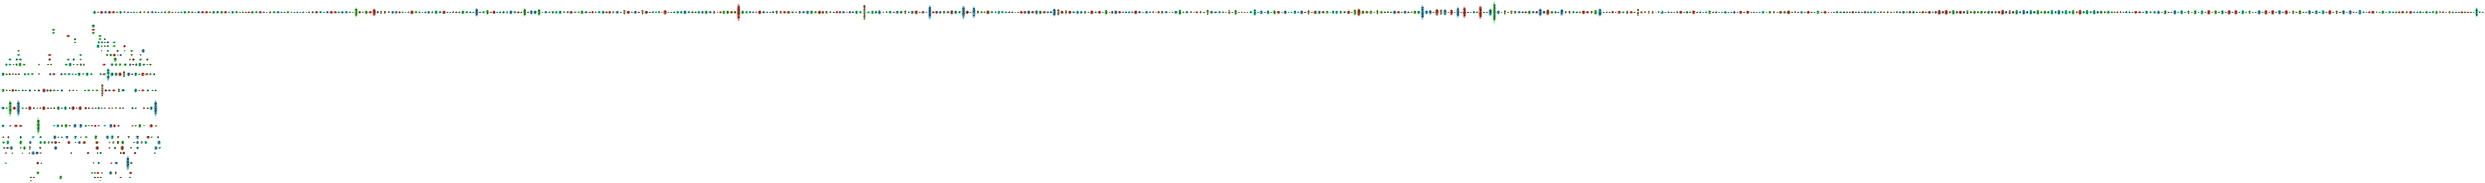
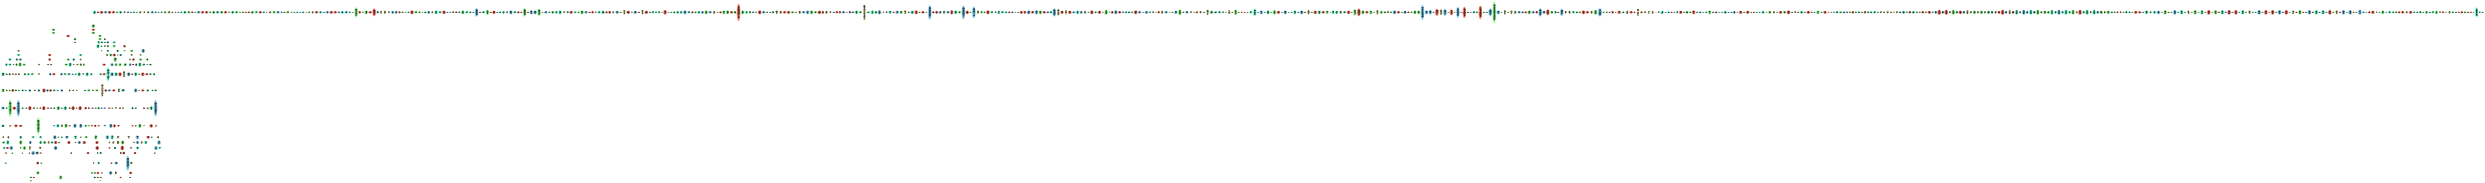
node "# 0x24c JUMPDEST PUSHX Data JUMP": fillcolor lightyellow -> salmon
